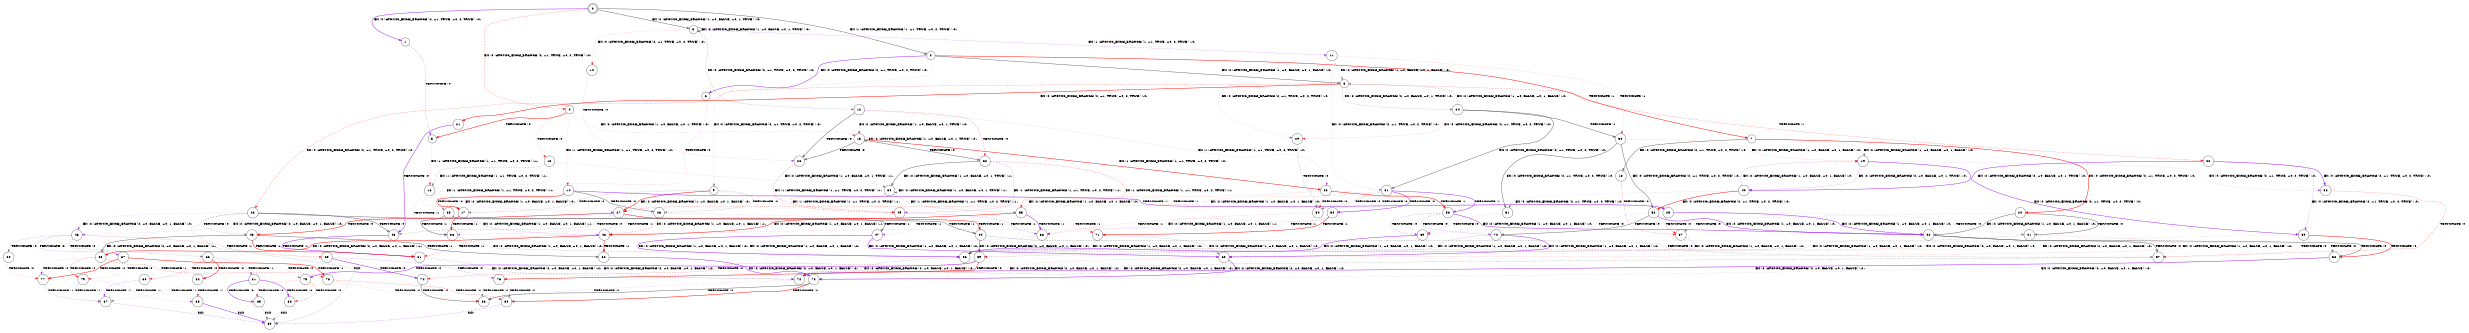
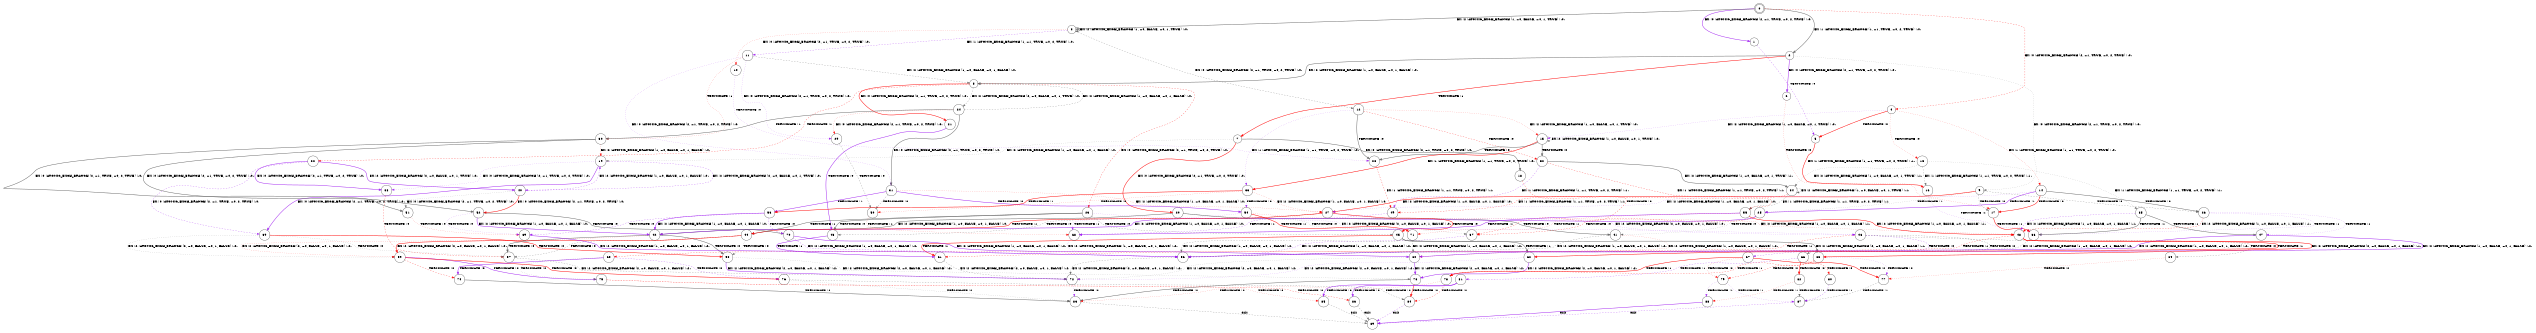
edge "5" -> "16": style dotted -> bold
edge "23" -> "89": now "83" -> "89"
edge "60" -> "72": color red -> gray40
